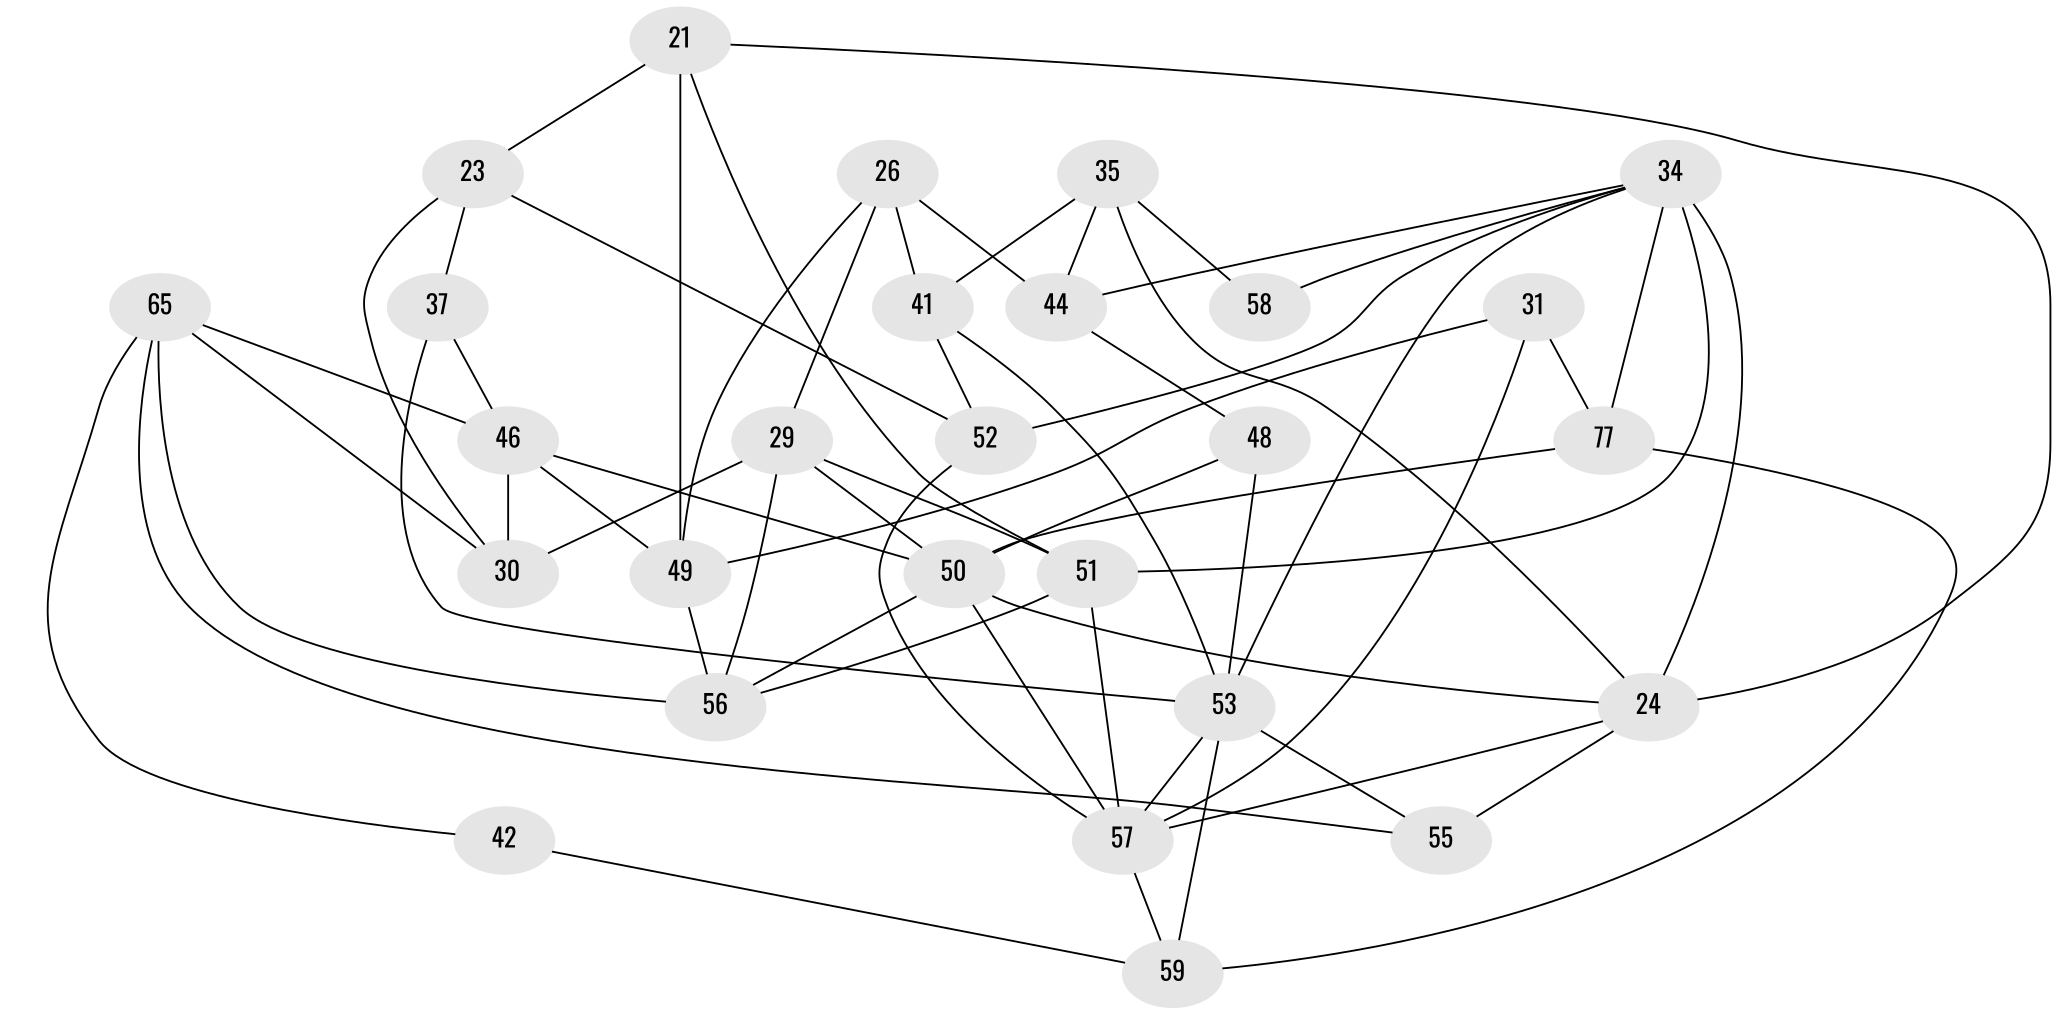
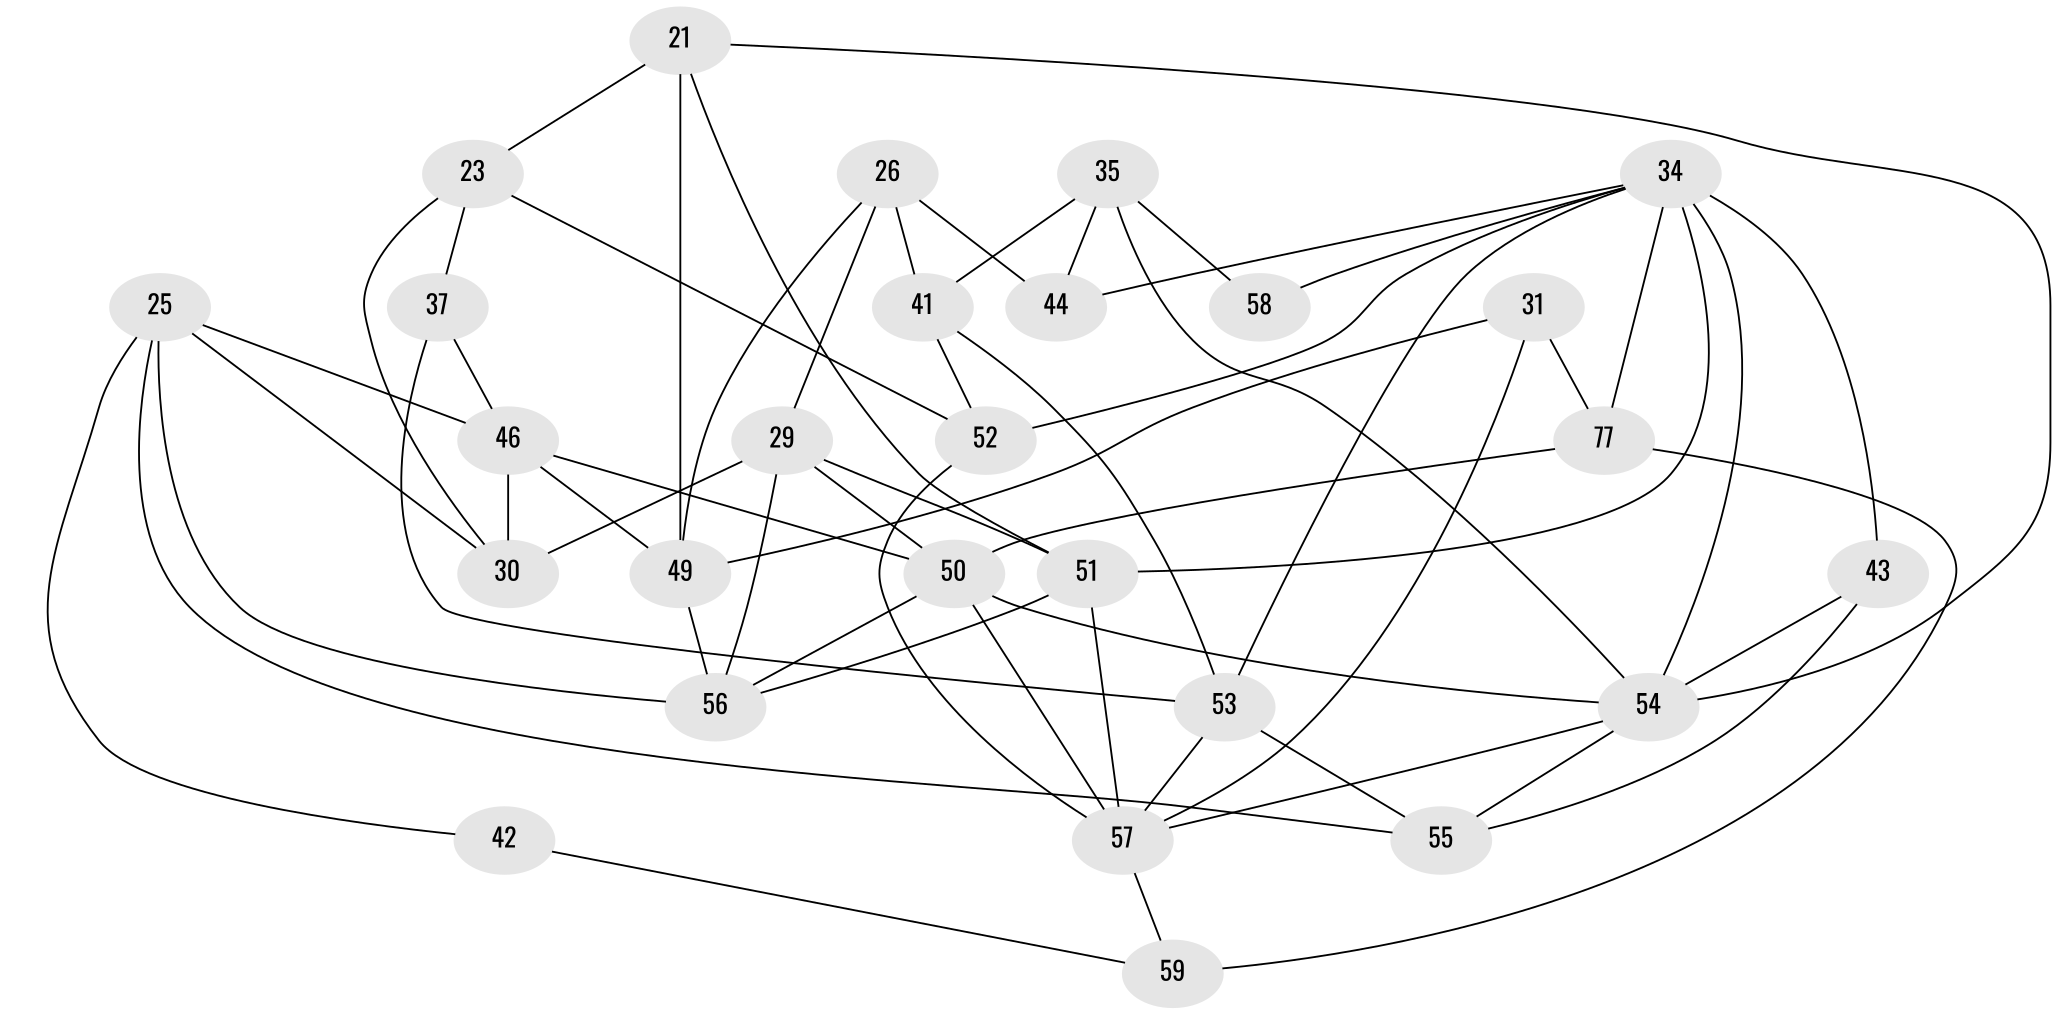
node "65": label "65" -> "25"
node "48": removed
node "43": added
node "24": label "24" -> "54"
edge "53" -- "59": removed
